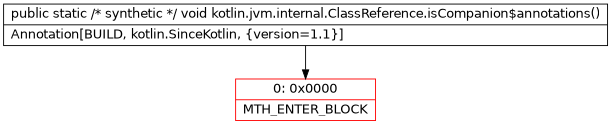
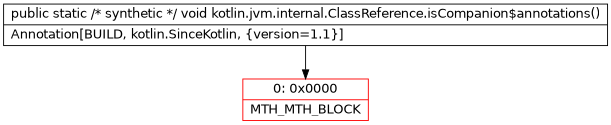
node "0: 0x0000": text "MTH_ENTER_BLOCK" -> "MTH_MTH_BLOCK"
